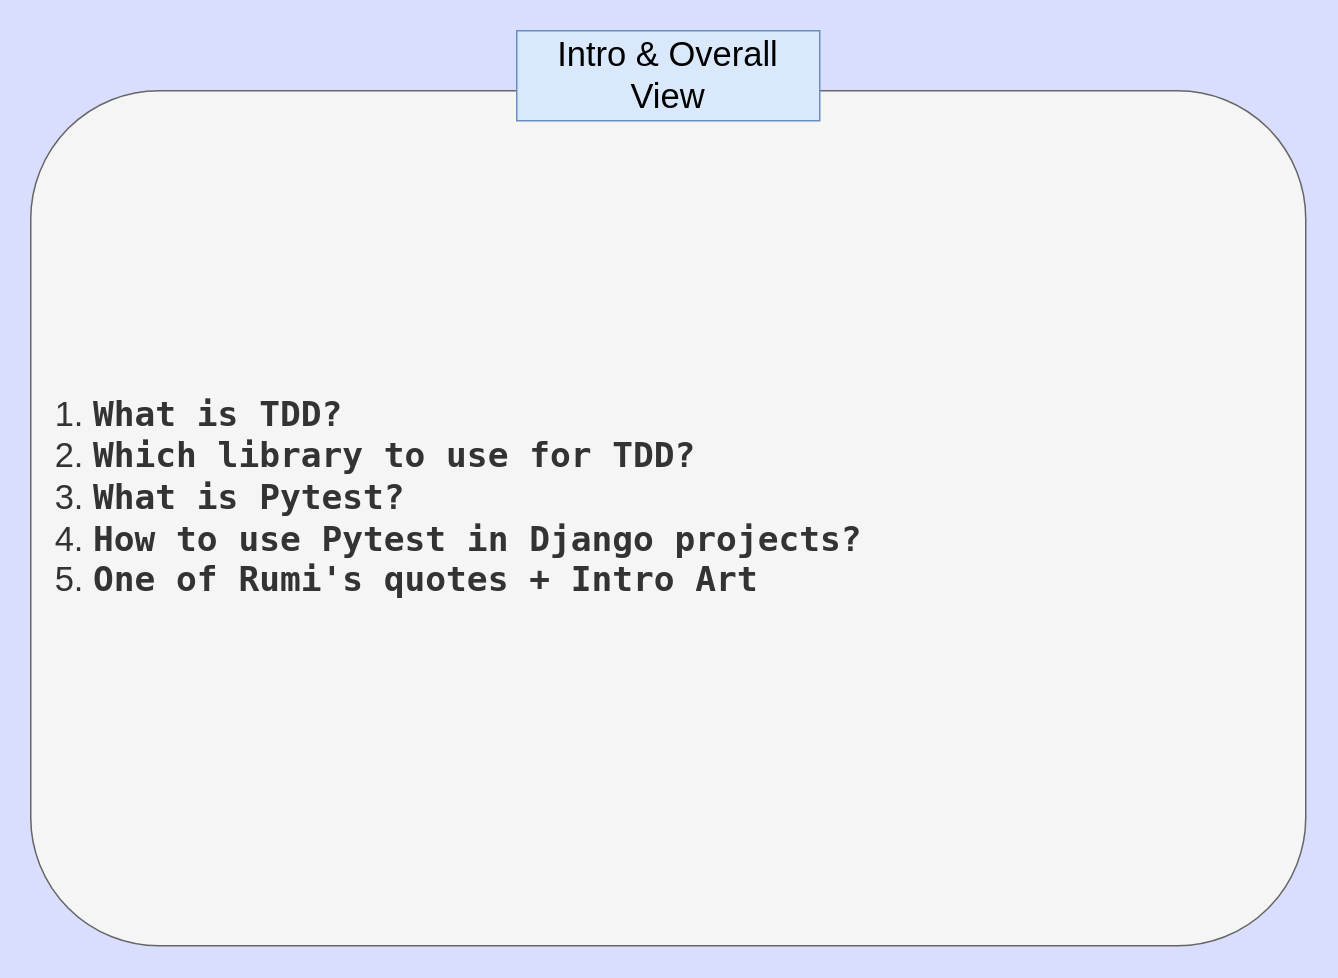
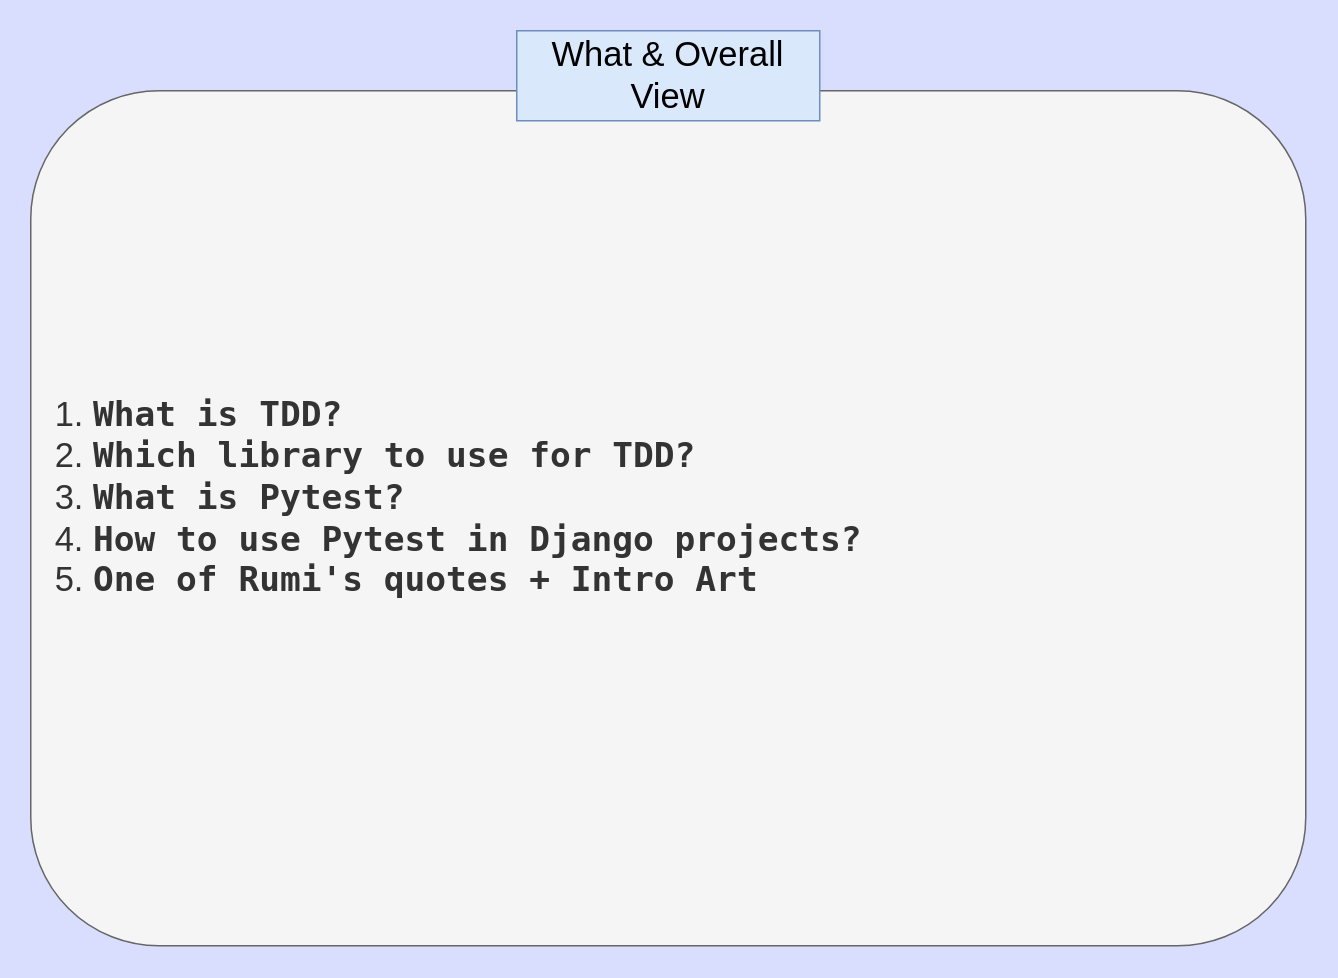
node "Intro & Overall View": label "Intro & Overall View" -> "What & Overall View"
